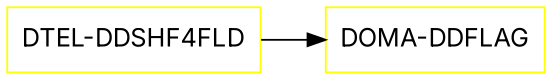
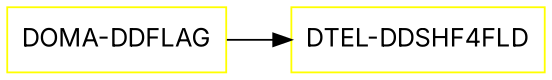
edge "DTEL-DDSHF4FLD" -> "DOMA-DDFLAG": reversed
